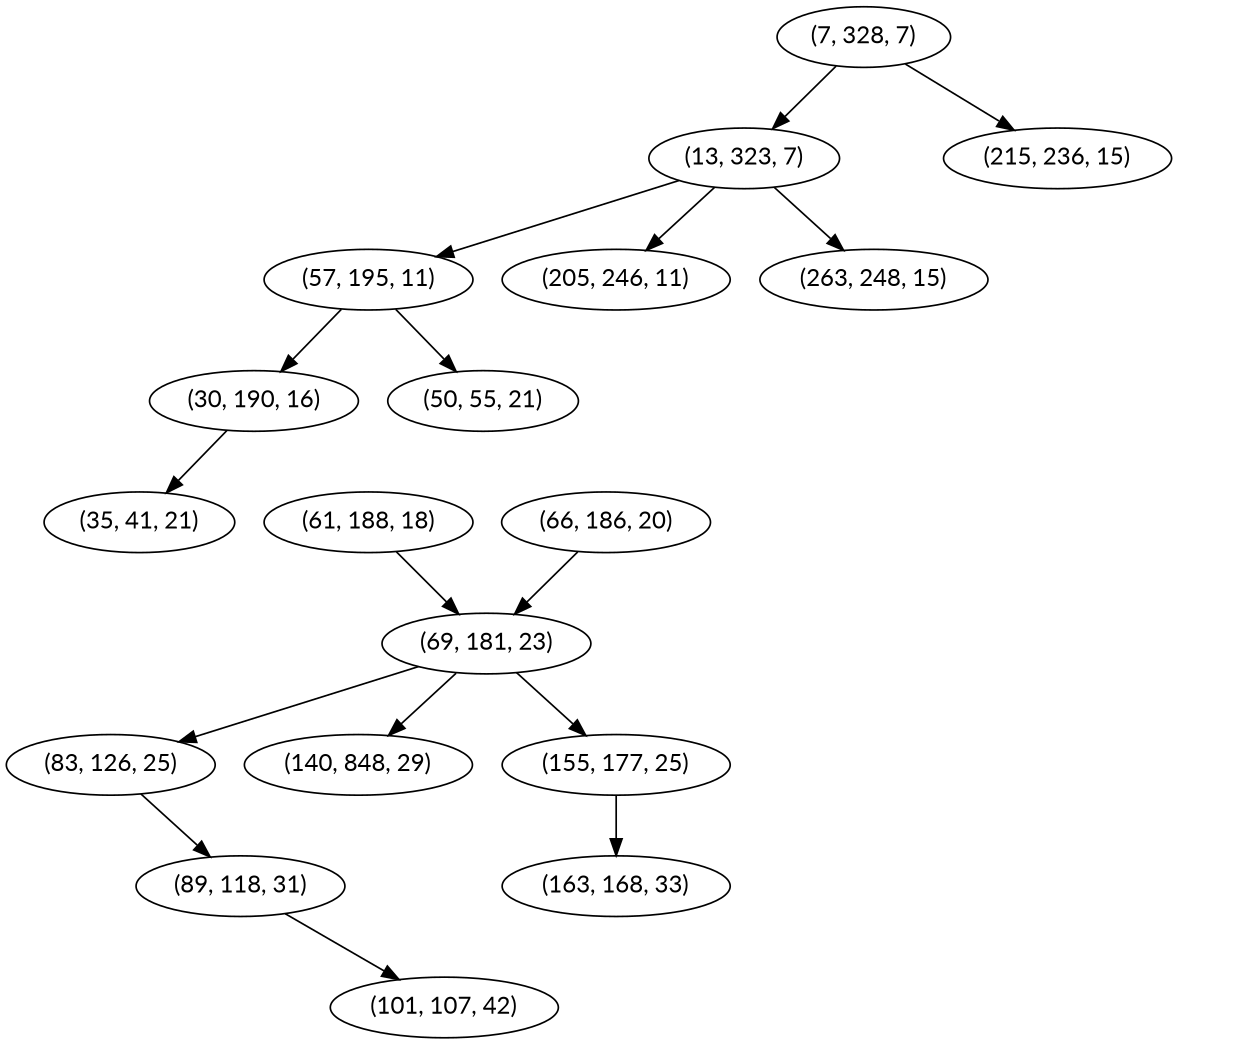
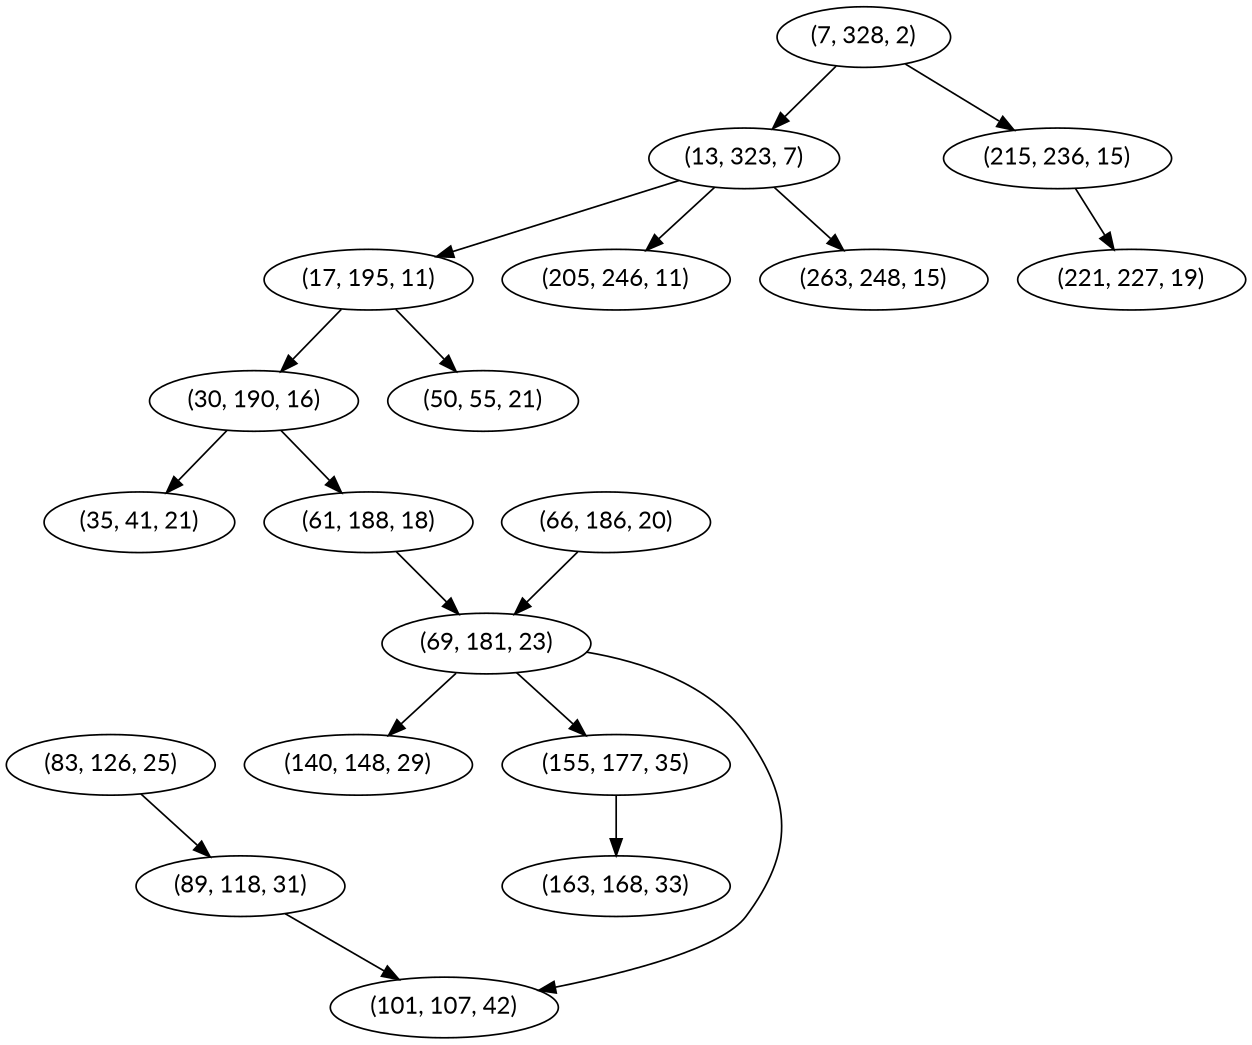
node "(7, 328, 7)": label "(7, 328, 7)" -> "(7, 328, 2)"
node "(57, 195, 11)": label "(57, 195, 11)" -> "(17, 195, 11)"
node "(221, 227, 19)": added
edge "(30, 190, 16)" -> "(61, 188, 18)": added
edge "(69, 181, 23)" -> "(83, 126, 25)": now "(69, 181, 23)" -> "(101, 107, 42)"
node "(140, 848, 29)": label "(140, 848, 29)" -> "(140, 148, 29)"
node "(155, 177, 25)": label "(155, 177, 25)" -> "(155, 177, 35)"
